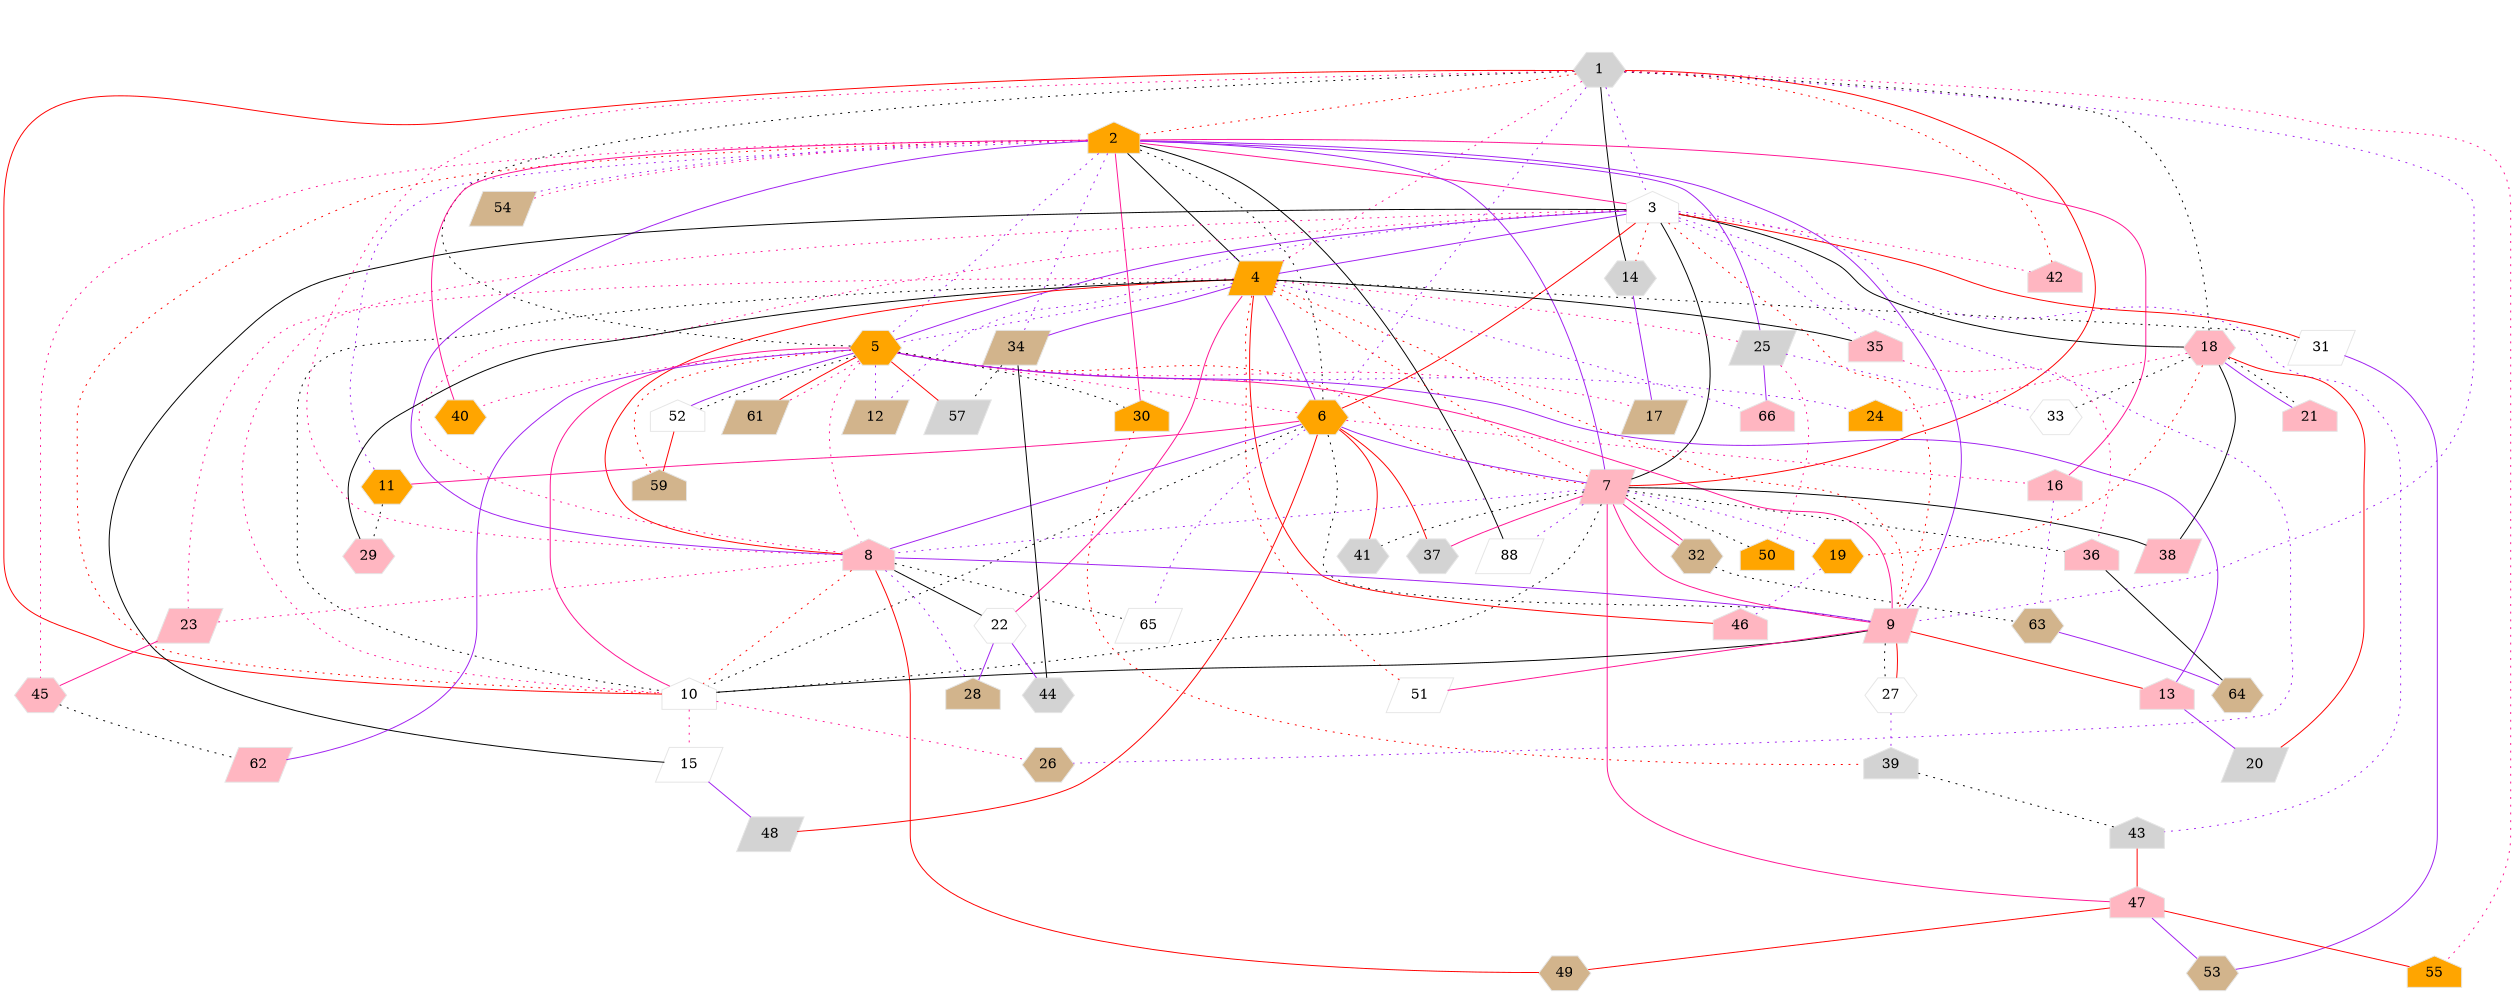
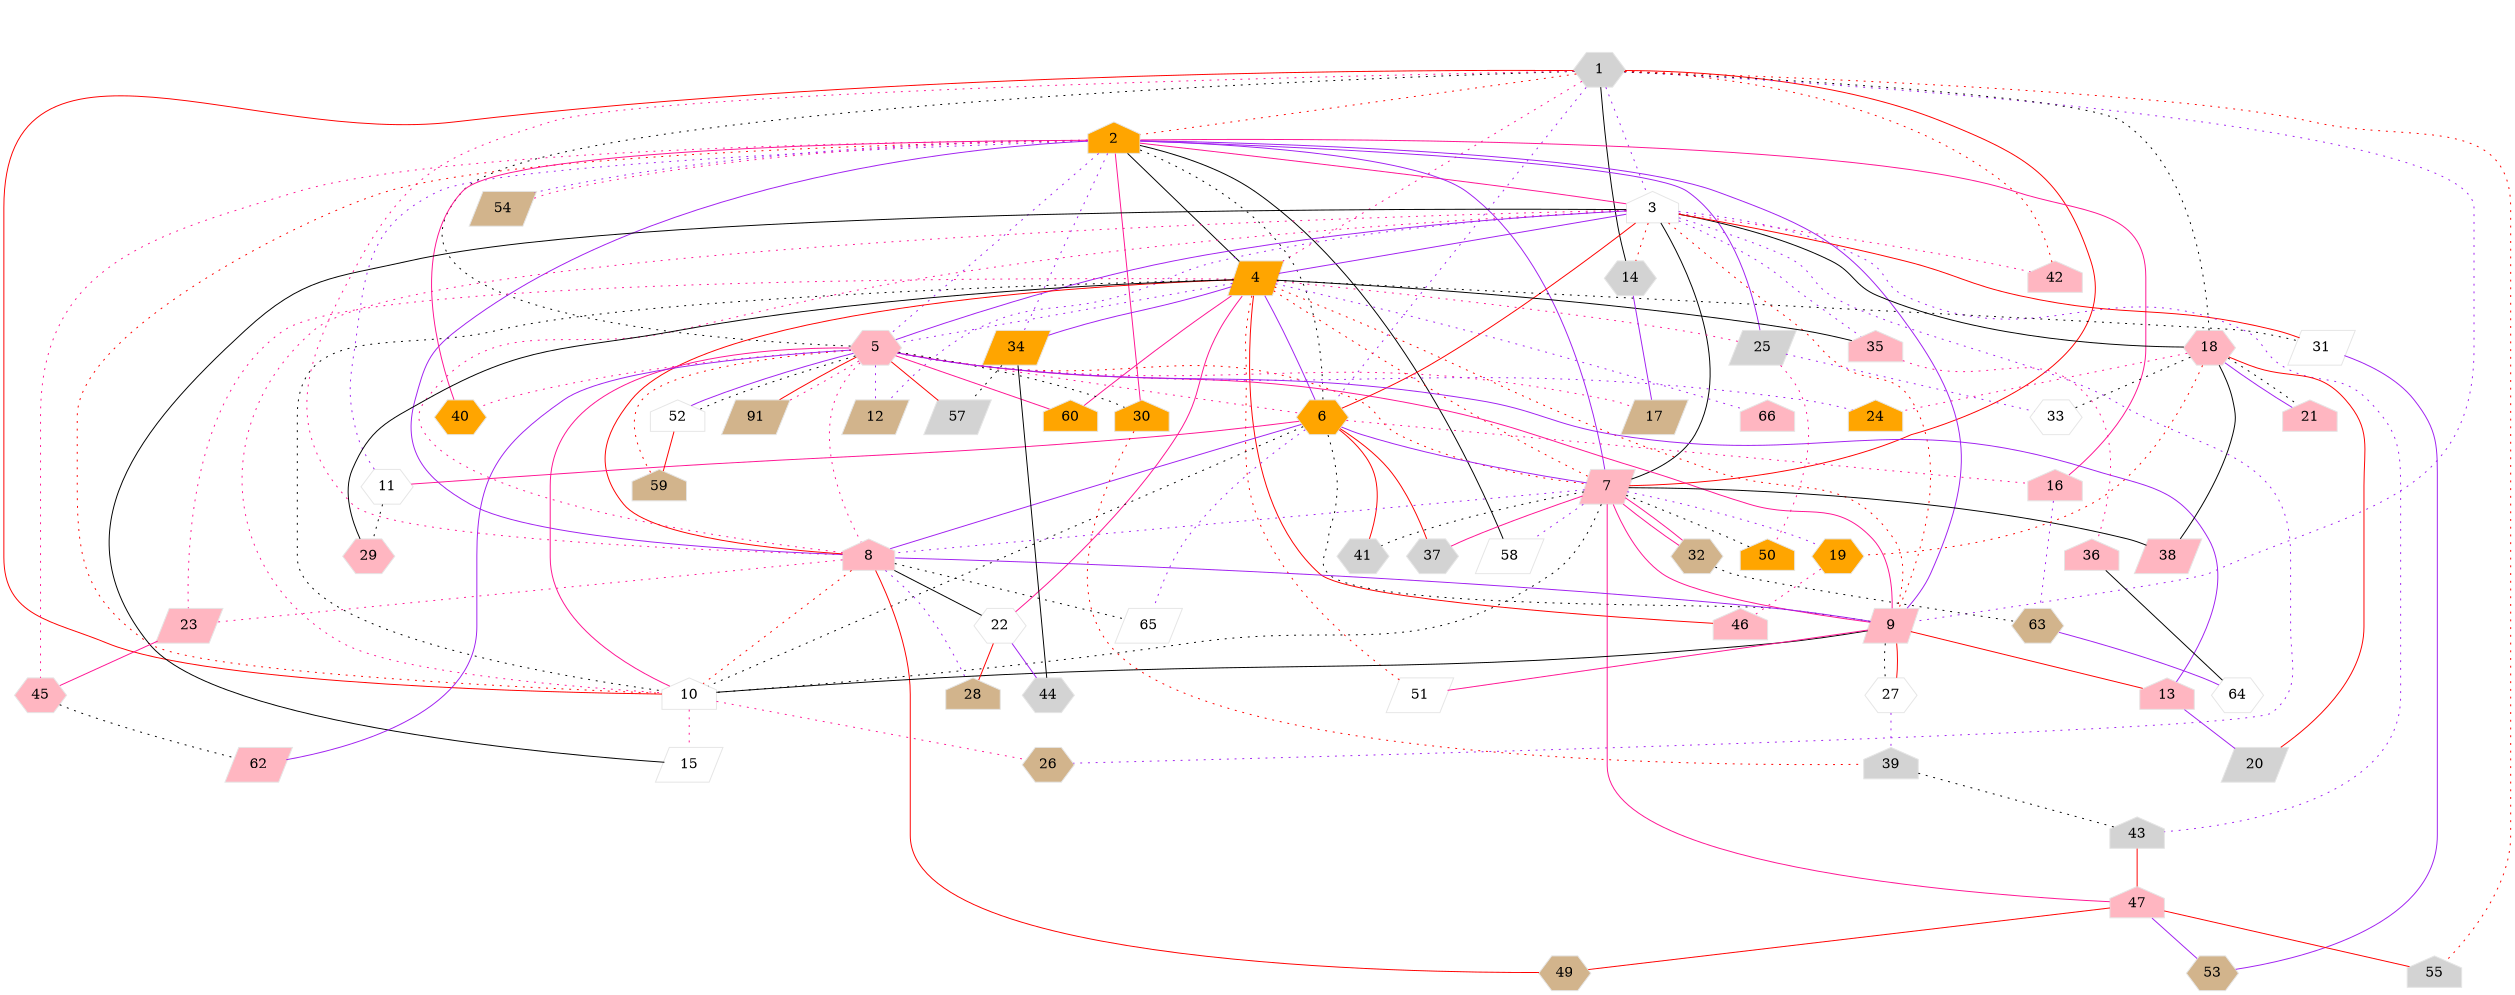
edge "1" -- "55": color deeppink -> red
node "5": fillcolor orange -> lightpink
node "34": fillcolor tan -> orange
edge "25" -- "66": removed
node "61": label "61" -> "91"
node "60": added
node "11": fillcolor orange -> white
edge "7" -- "36": removed
node "88": label "88" -> "58"
edge "19" -- "46": color purple -> deeppink
edge "22" -- "28": color purple -> red
node "64": fillcolor tan -> white
node "48": removed
node "55": fillcolor orange -> lightgrey
